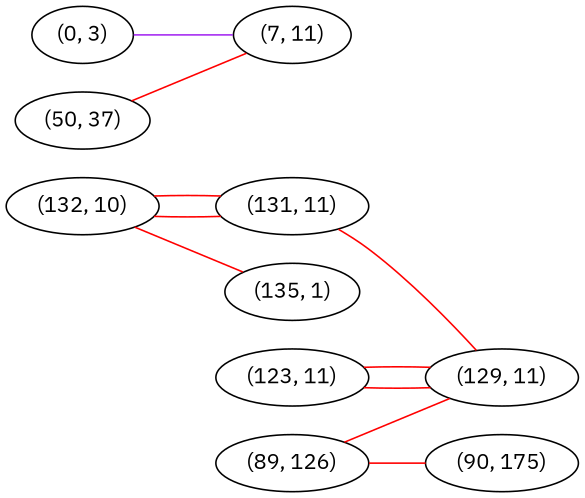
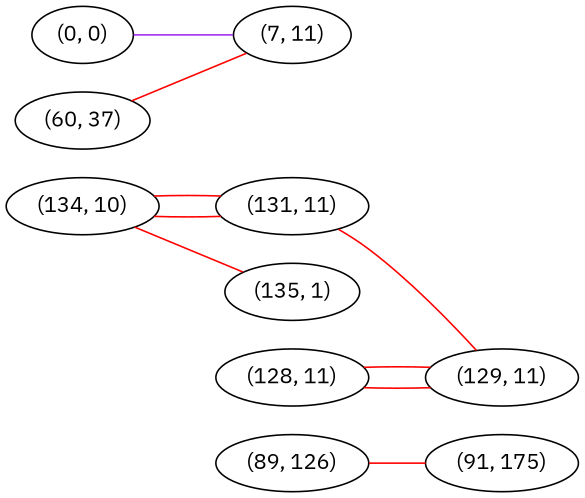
node "(0, 3)": label "(0, 3)" -> "(0, 0)"
node "(50, 37)": label "(50, 37)" -> "(60, 37)"
node "(132, 10)": label "(132, 10)" -> "(134, 10)"
node "(123, 11)": label "(123, 11)" -> "(128, 11)"
edge "(129, 11)" -- "(89, 126)": removed
node "(90, 175)": label "(90, 175)" -> "(91, 175)"
